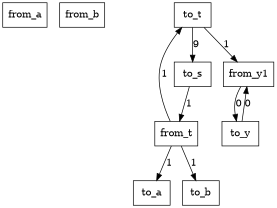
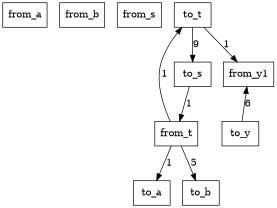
node "from_s": added
edge "from_y1" -> "to_y": removed, label "0"
edge "to_y" -> "from_y1": label "0" -> "6"
edge "from_t" -> "to_b": label "1" -> "5"
